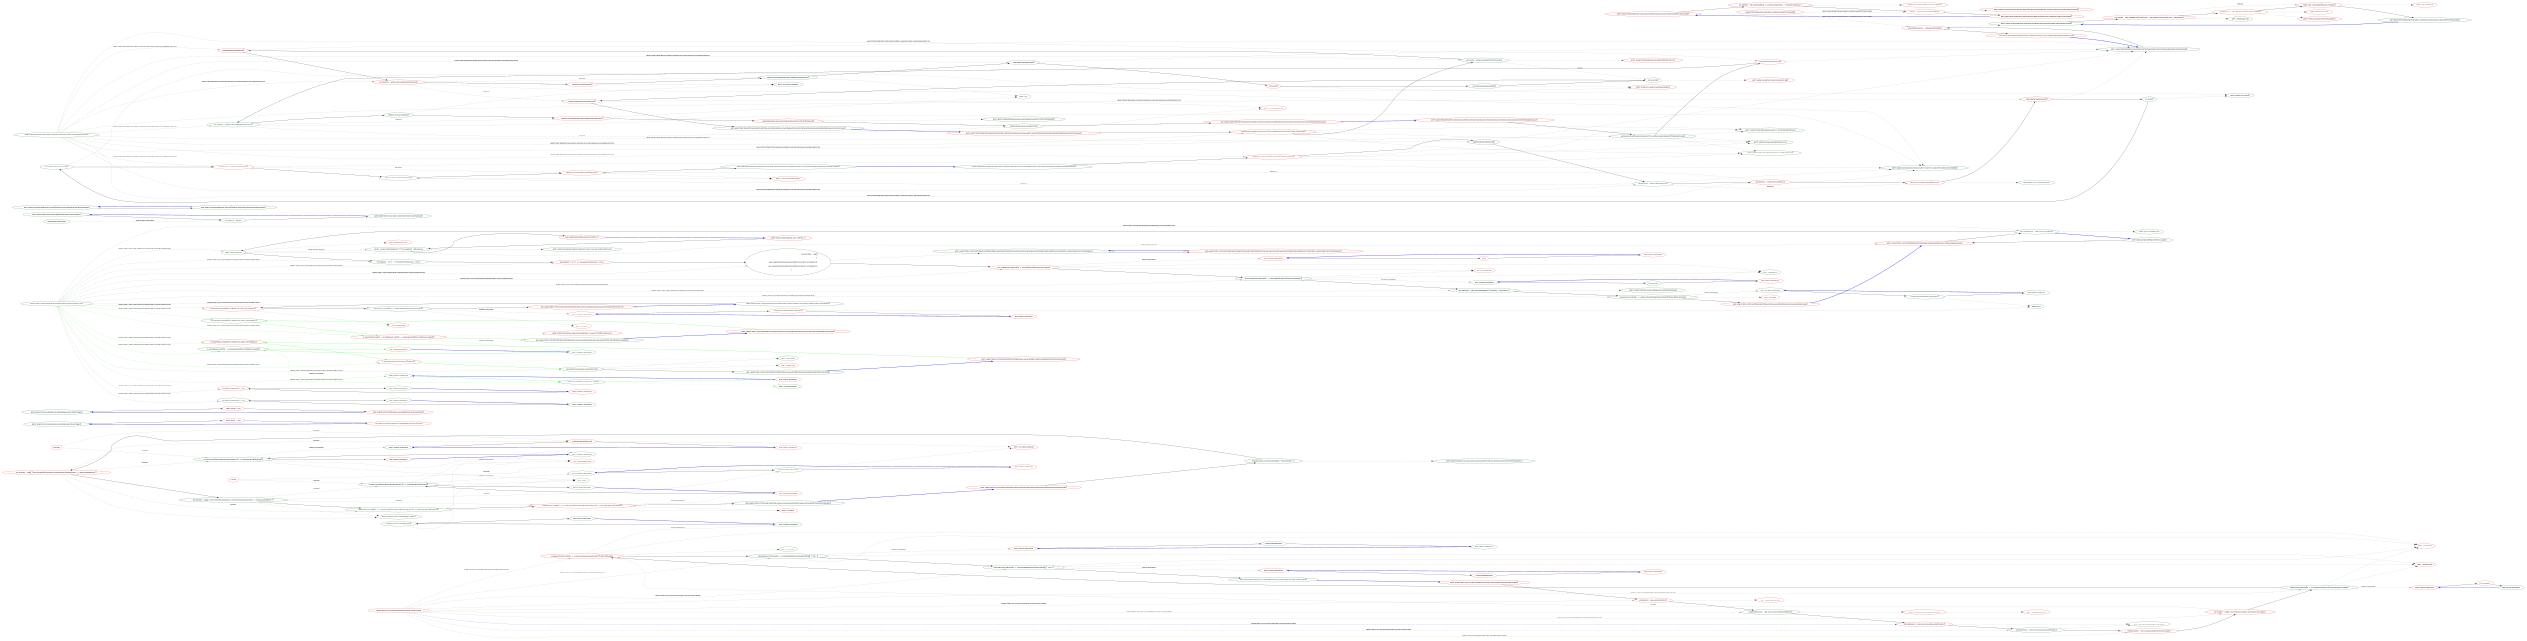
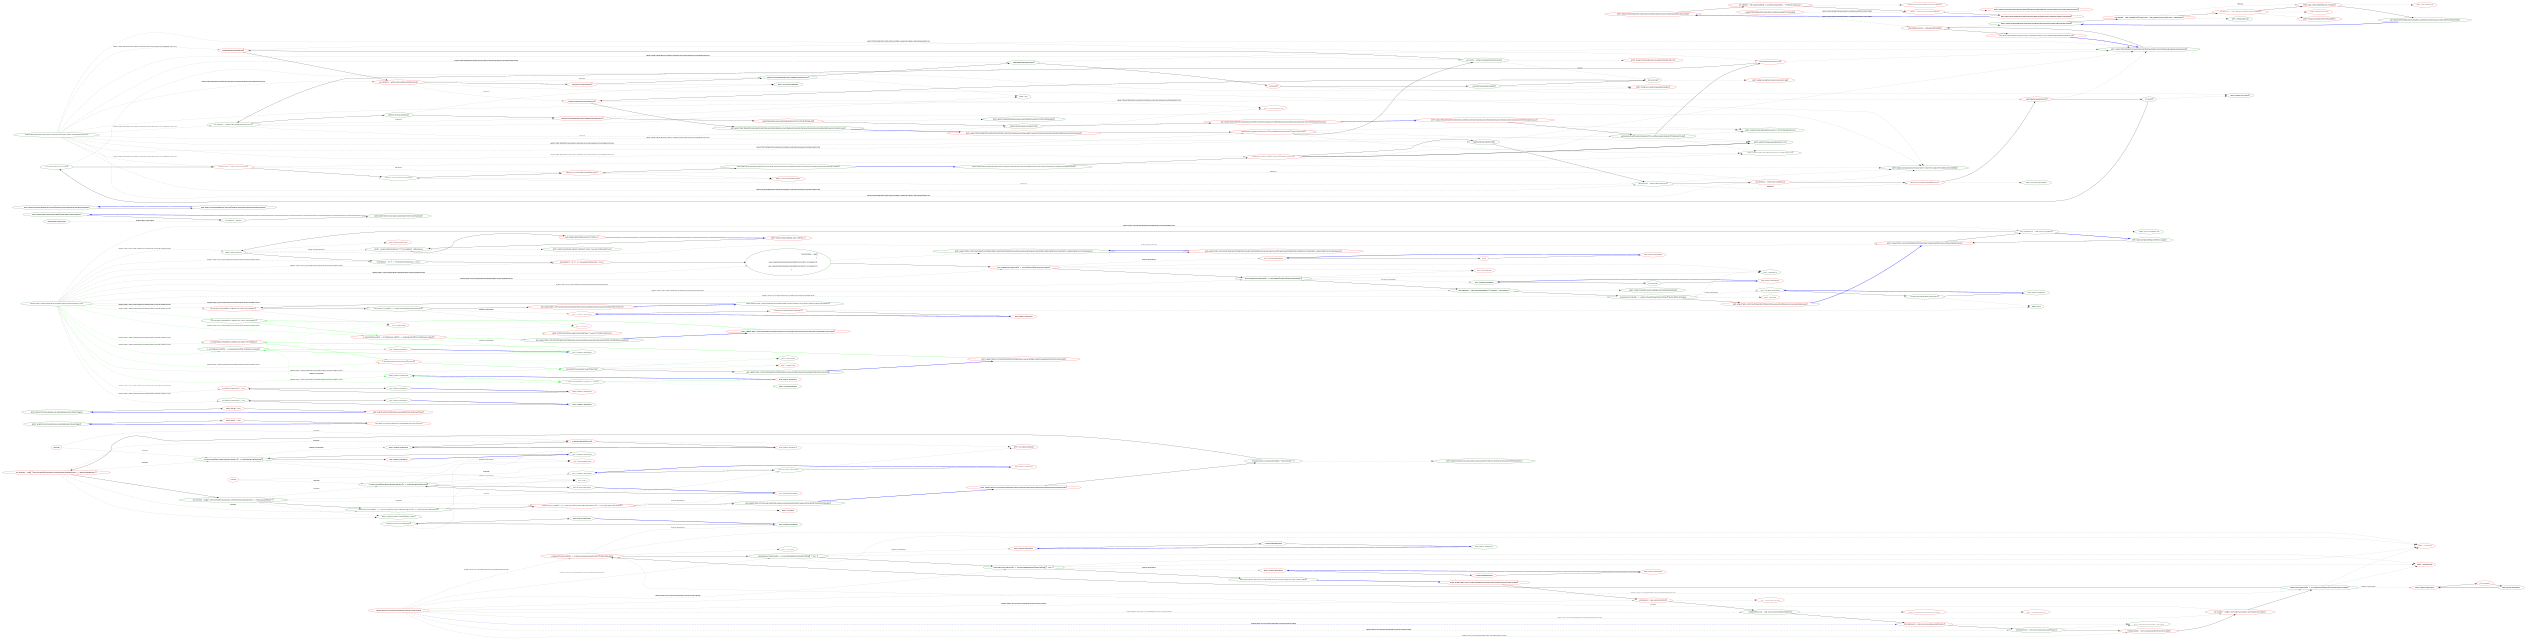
edge "kernel.Bind<IWeapon>().To<Sword>().InRequestScope()" -> "Entry Ninject.Syntax.BindingRoot.Bind<T>()": style dotted -> bold
node "HttpContext Unk.ShouldBeSameAs": label "HttpContext Unk.ShouldBeSameAs" -> "Entry Unk.ShouldBeSameAs"
